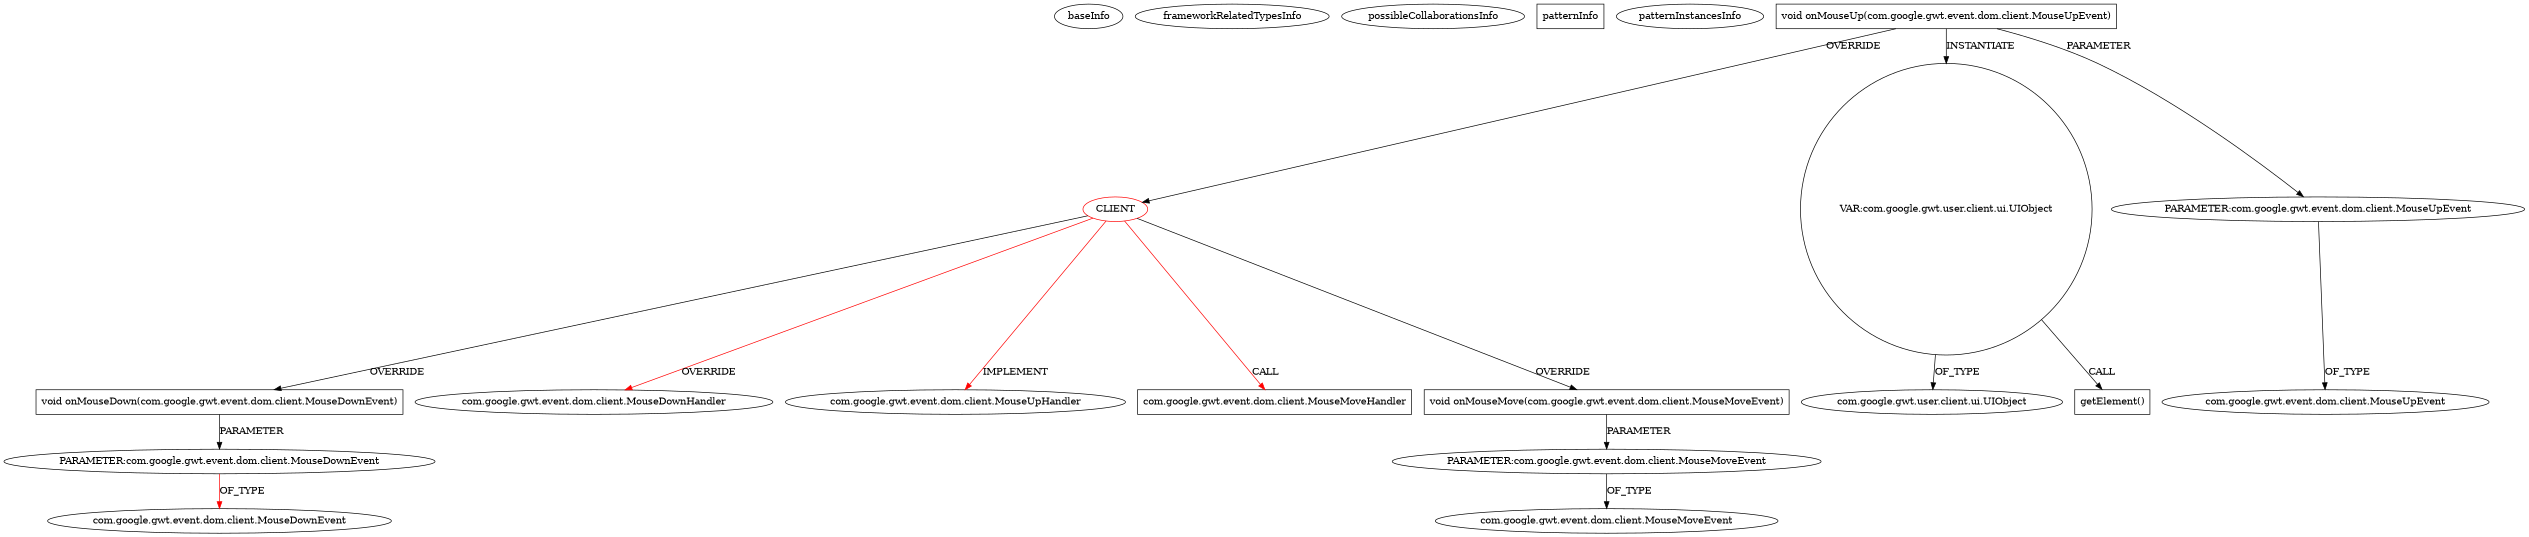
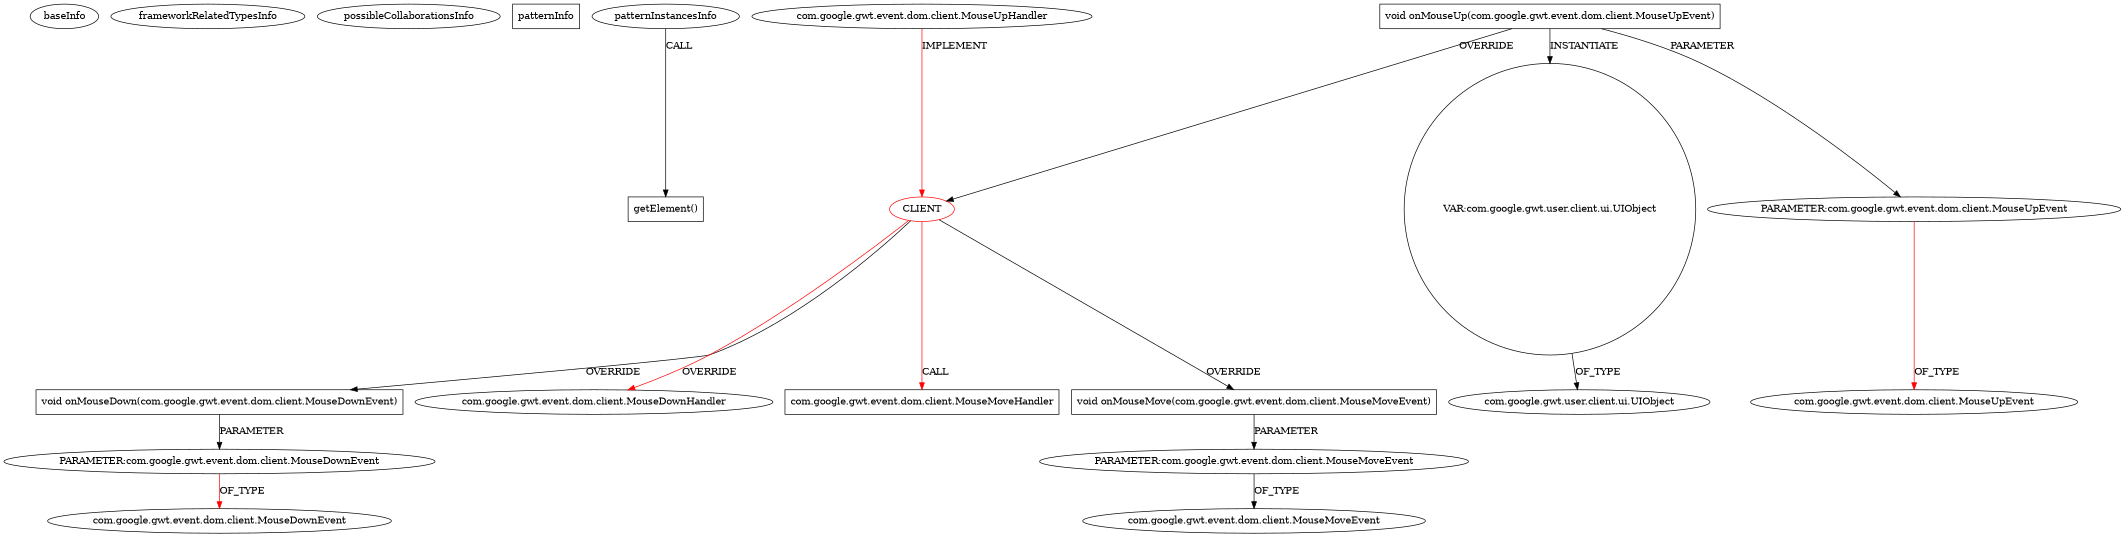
edge "PARAMETER:com.google.gwt.event.dom.client.MouseUpEvent" -> "com.google.gwt.event.dom.client.MouseUpEvent": color black -> red
edge "CLIENT" -> "com.google.gwt.event.dom.client.MouseUpHandler": reversed
edge "VAR:com.google.gwt.user.client.ui.UIObject" -> "getElement()": now "patternInstancesInfo" -> "getElement()"
